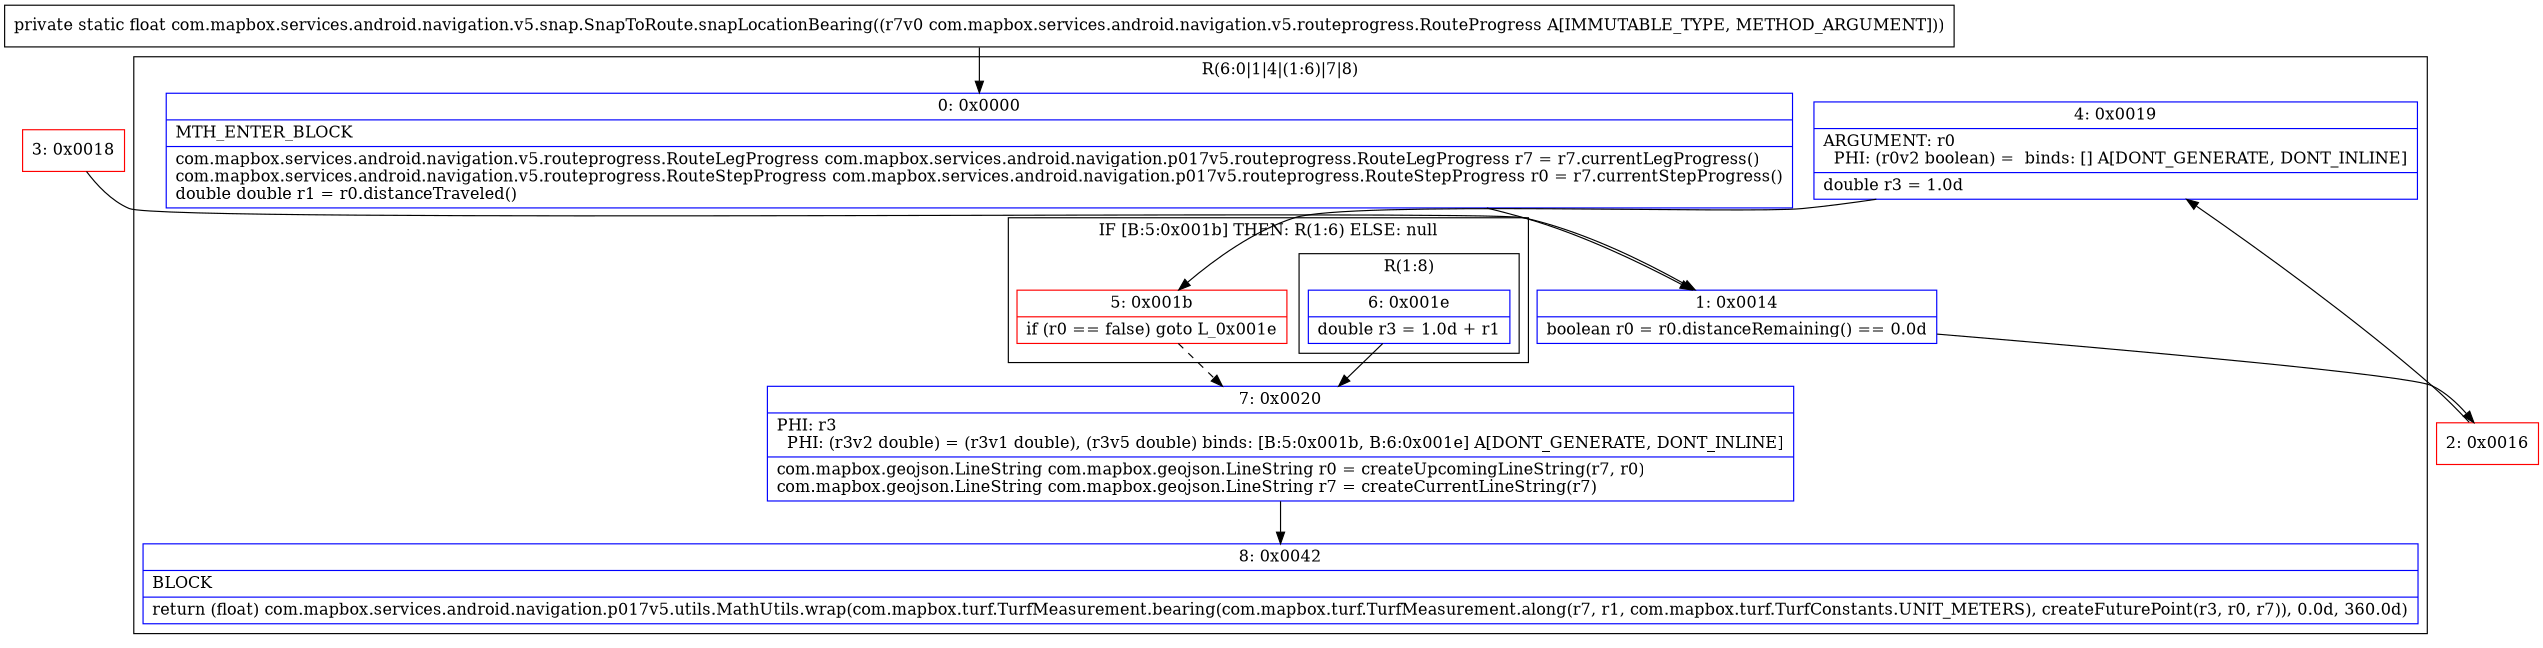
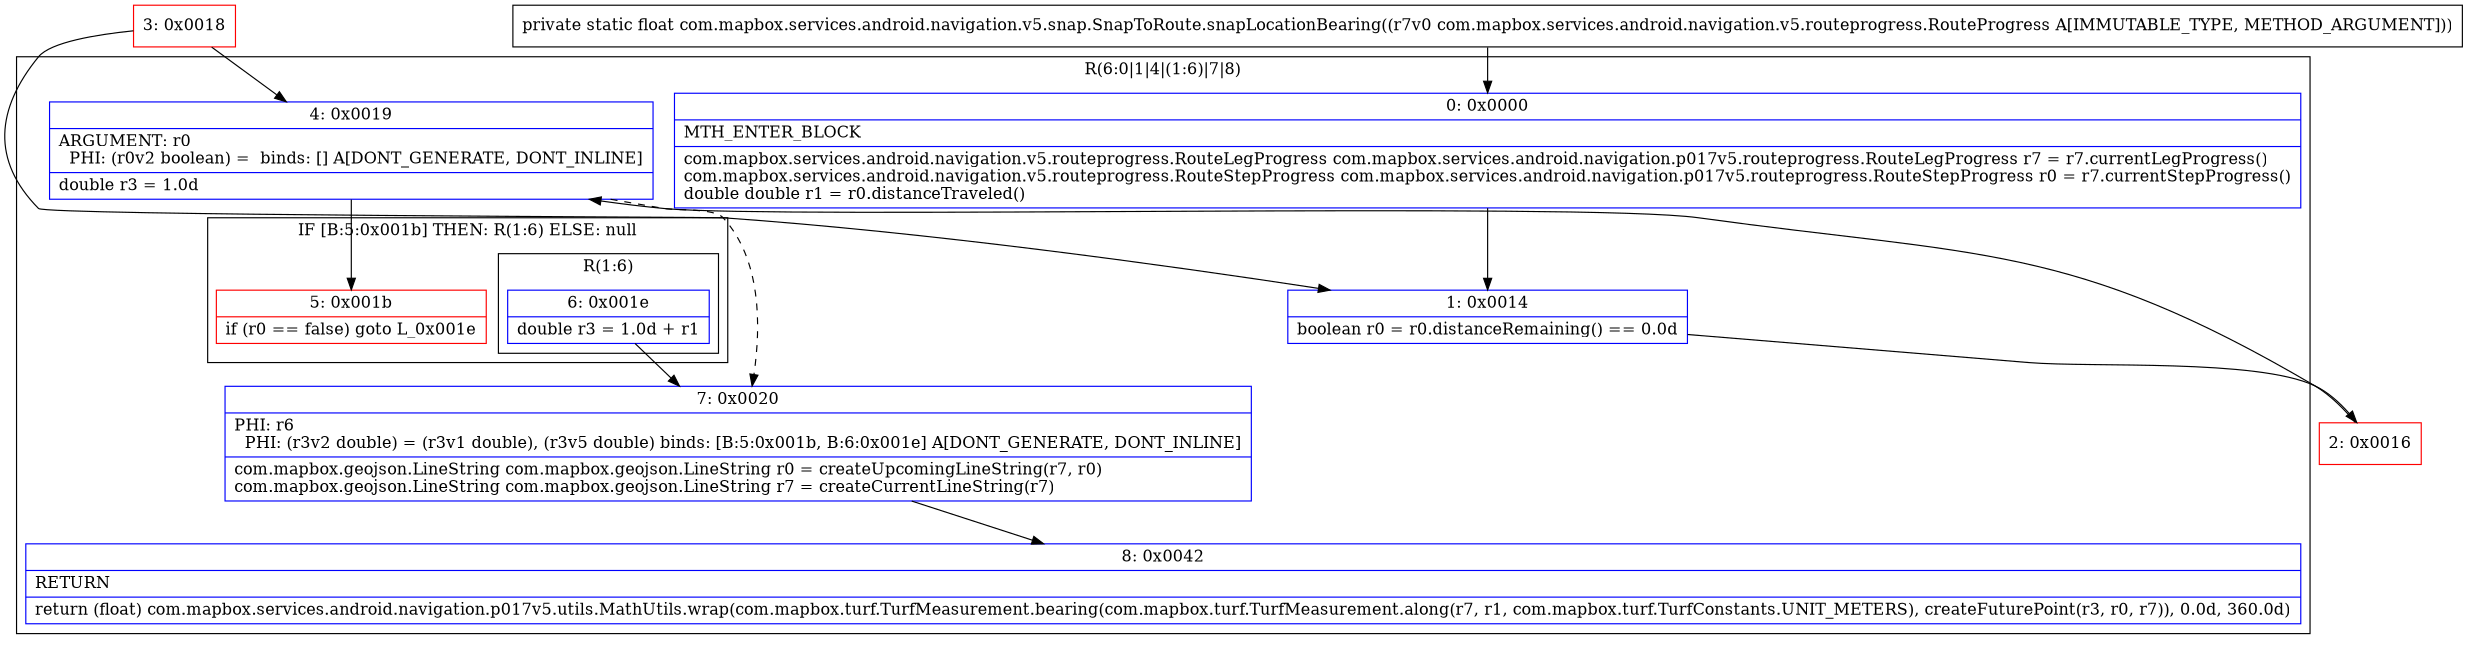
edge "3: 0x0018" -> "4: 0x0019": added
cluster "R(1:8)": label "R(1:8)" -> "R(1:6)"
edge "5: 0x001b" -> "7: 0x0020": now "4: 0x0019" -> "7: 0x0020"
node "7: 0x0020": text "PHI: r3" -> "PHI: r6"
node "8: 0x0042": text "BLOCK" -> "RETURN"
